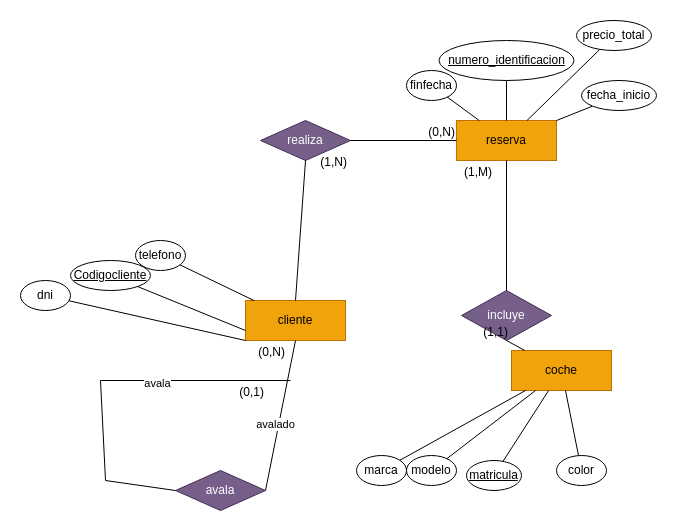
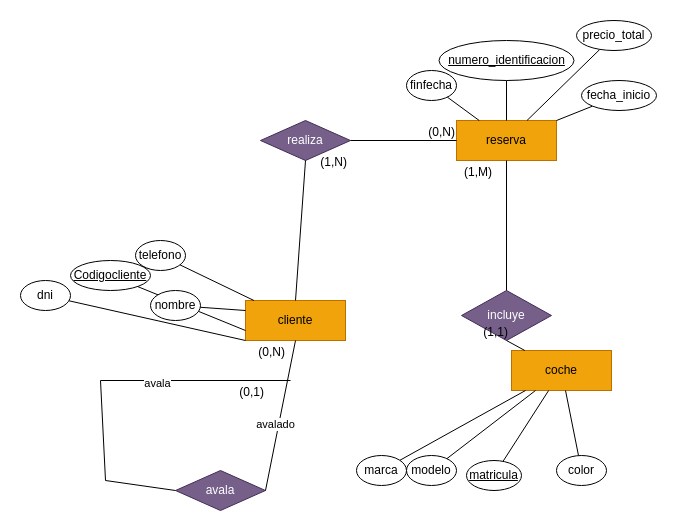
node "nombre": added
edge "nombre" -- "cliente": added
